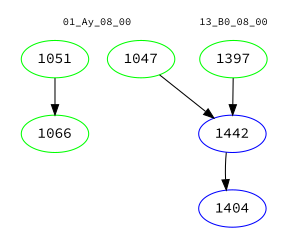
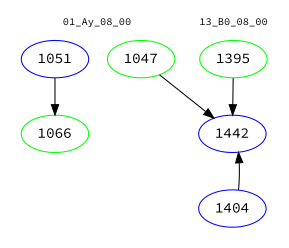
node "1051": color green -> blue
node "1397": label "1397" -> "1395"
edge "1442" -> "1404": reversed
